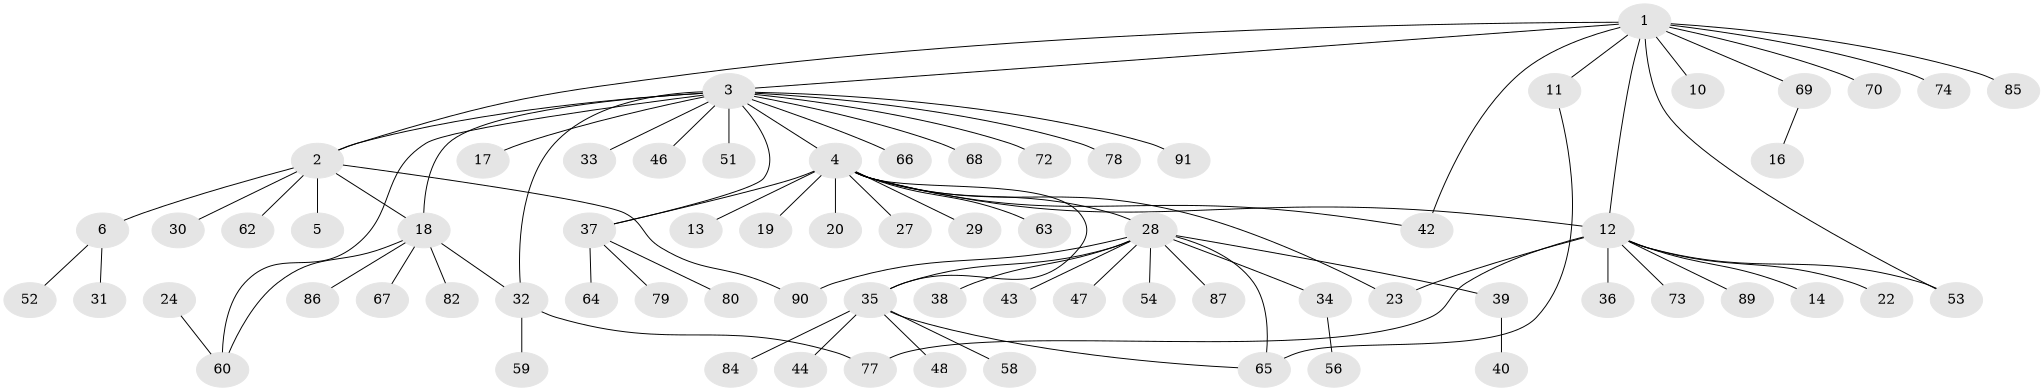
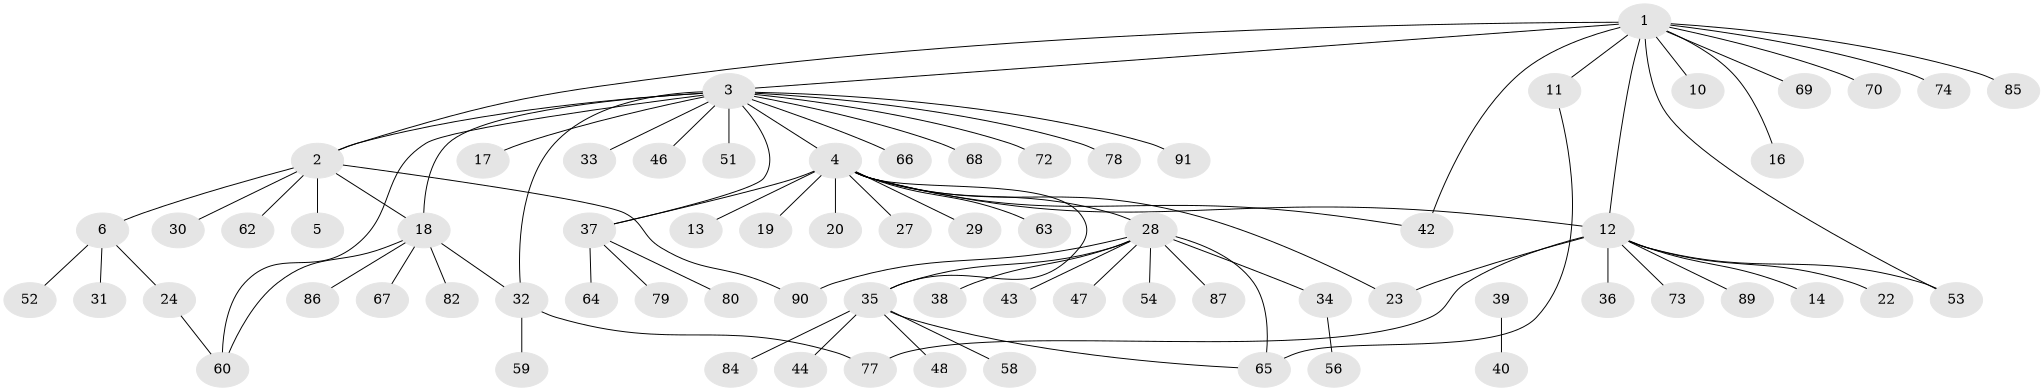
edge "69" -- "16": now "1" -- "16"
edge "6" -- "24": added
edge "28" -- "39": removed
